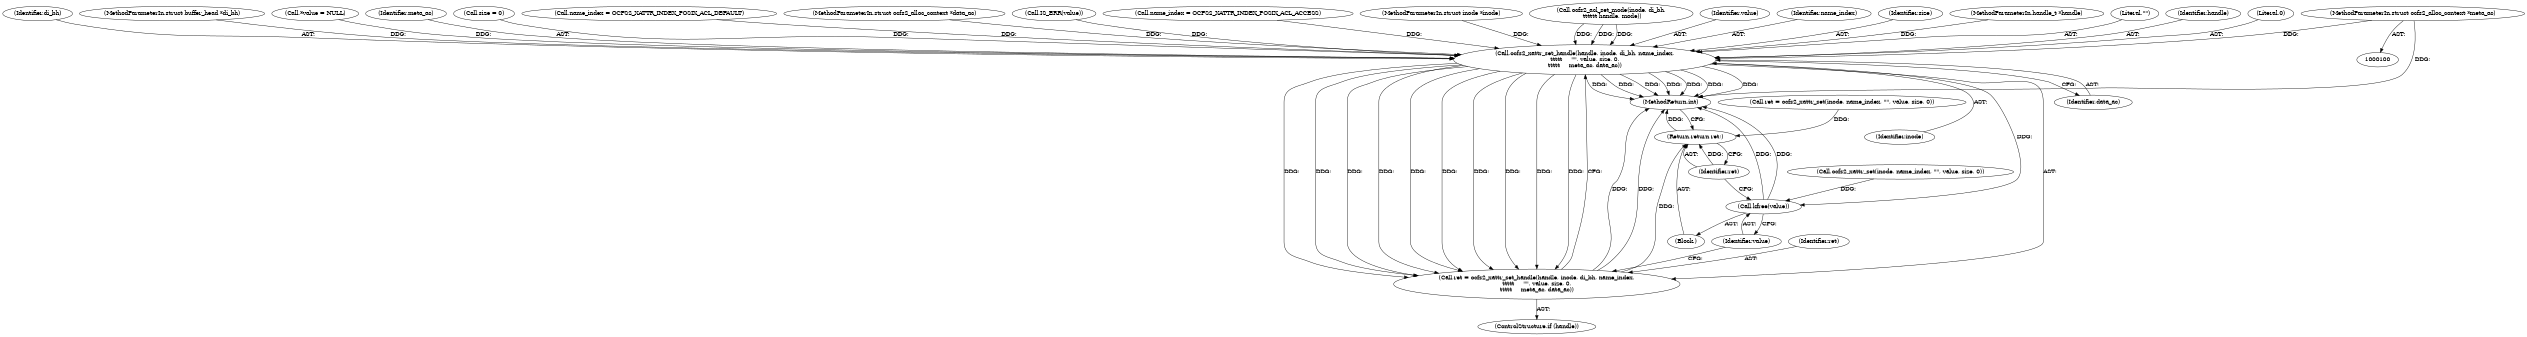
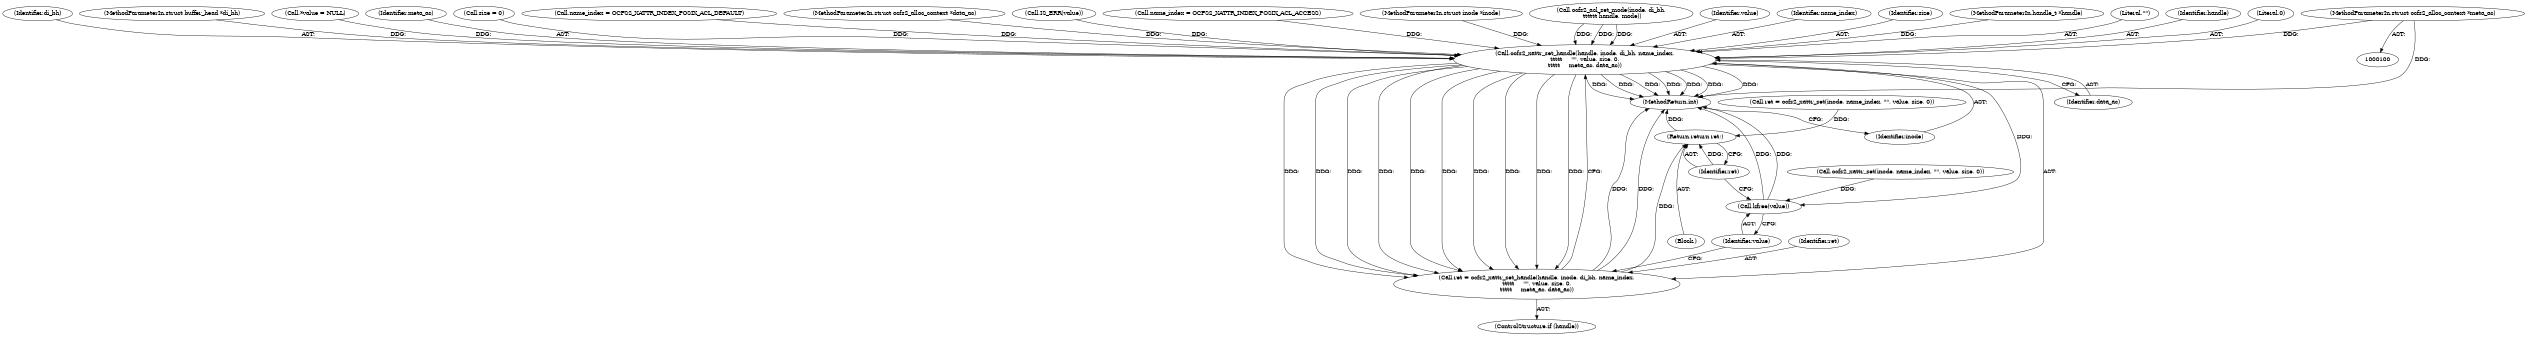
edge "(MethodReturn,int)" -> "(Return,return ret;)": now "(MethodReturn,int)" -> "(Identifier,inode)"
edge "(Call,kfree(value))" -> "(Block,)": removed, label "AST:"
